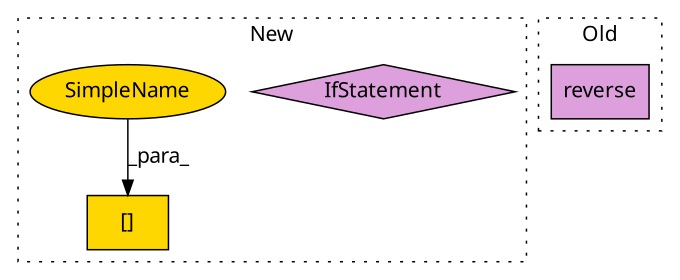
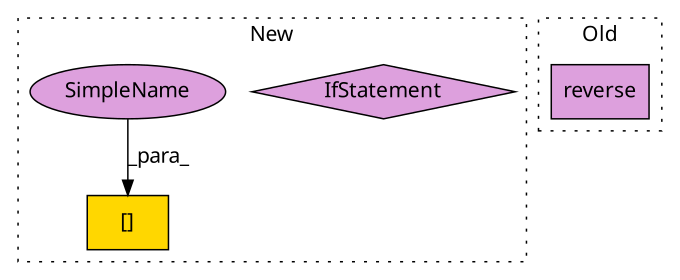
node "SimpleName": fillcolor gold -> plum
